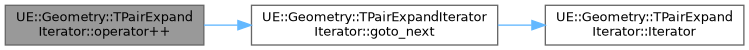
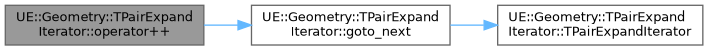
node "UE::Geometry::TPairExpandIterator Iterator::goto_next": label "UE::Geometry::TPairExpandIterator Iterator::goto_next" -> "UE::Geometry::TPairExpand Iterator::goto_next"
node "UE::Geometry::TPairExpand Iterator::Iterator": label "UE::Geometry::TPairExpand Iterator::Iterator" -> "UE::Geometry::TPairExpand Iterator::TPairExpandIterator"
